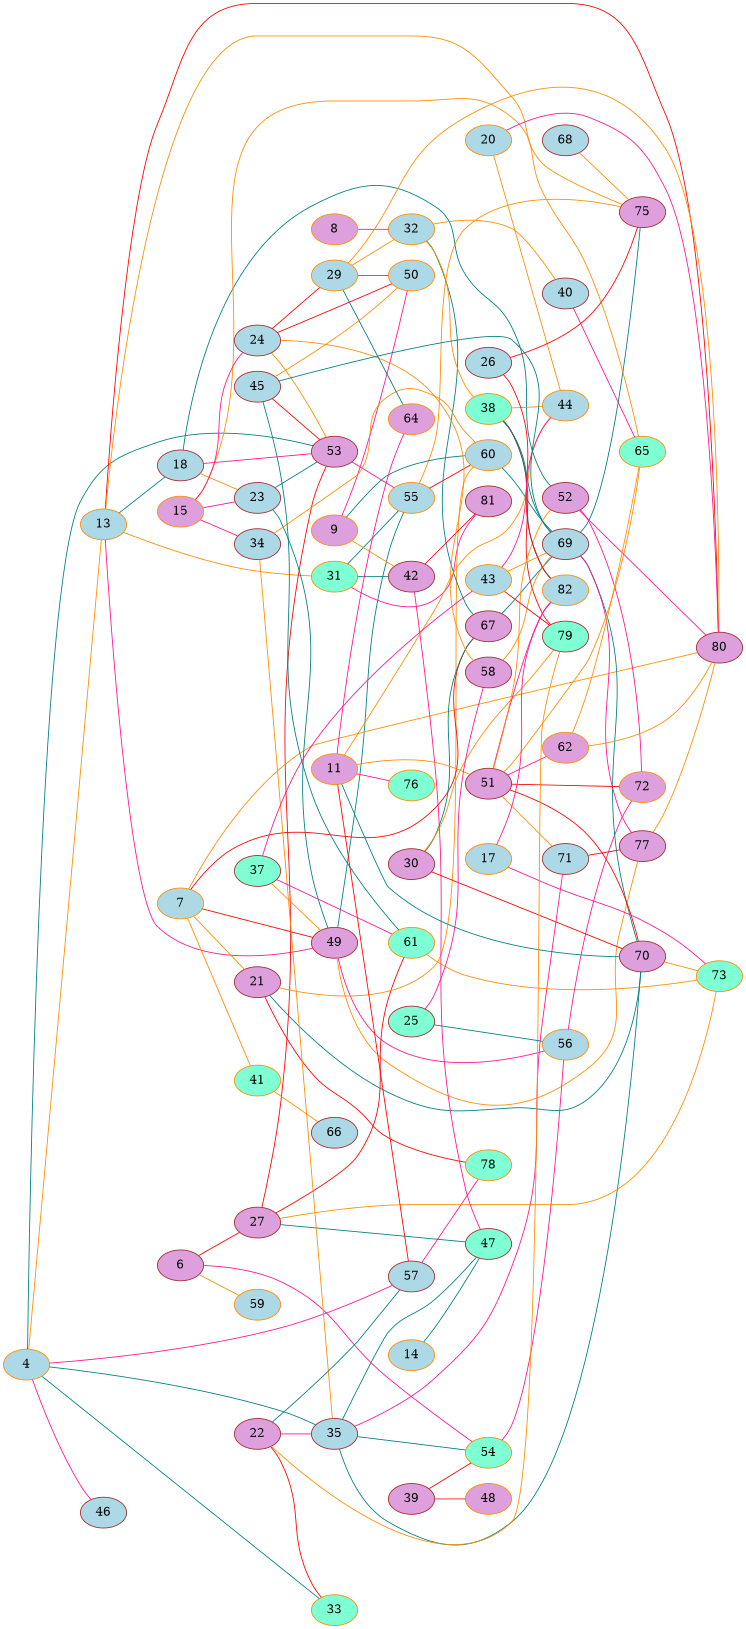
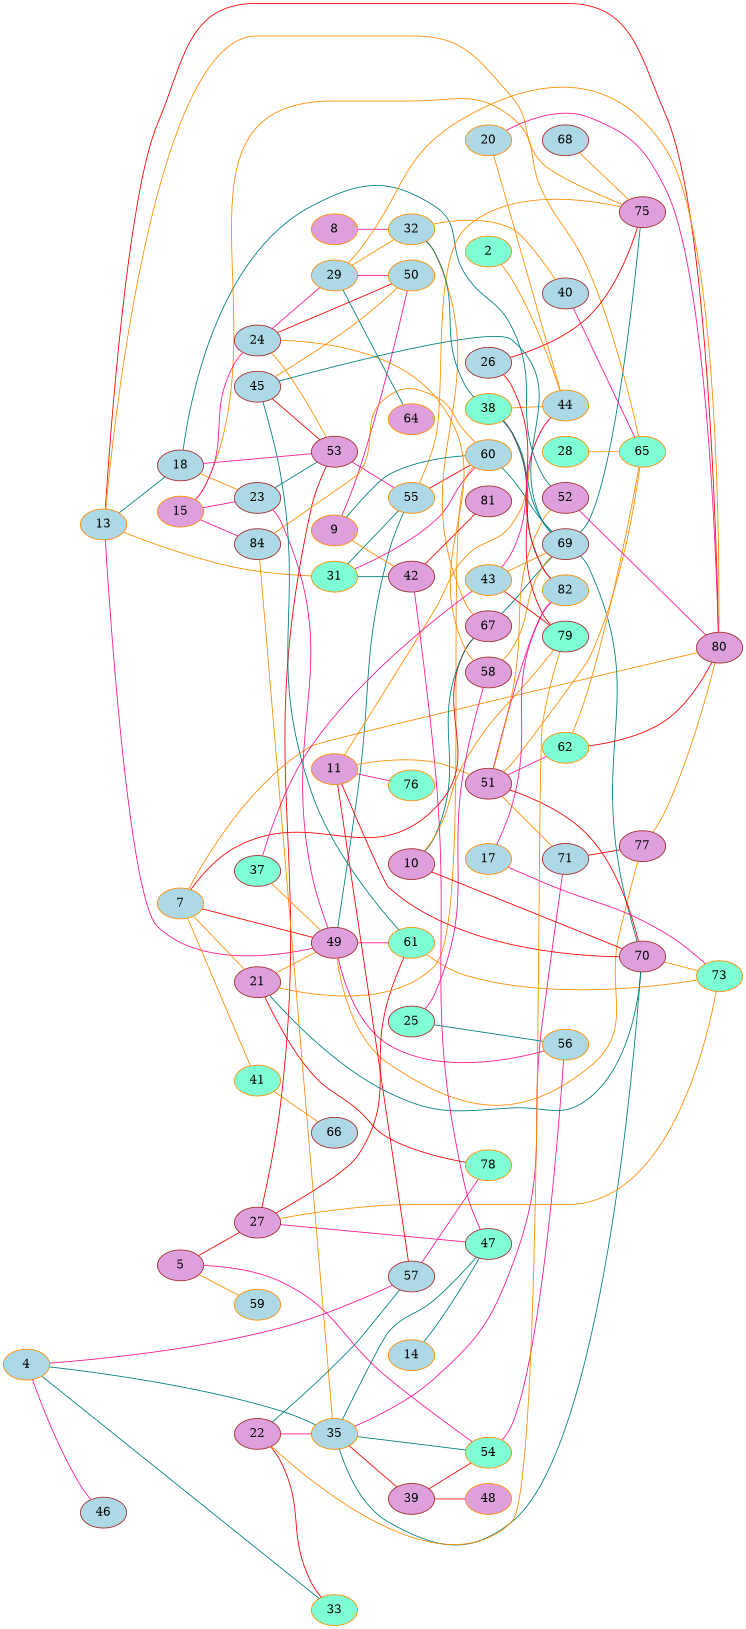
node "2": added
edge "29" -- "24": color red -> deeppink
edge "32" -- "38": color darkorange -> teal
edge "32" -- "67": color teal -> darkorange
node "28": added
node "34": label "34" -> "84"
edge "64" -- "11": removed
edge "81" -- "31": now "60" -- "31"
edge "69" -- "77": removed
edge "23" -- "49": color teal -> deeppink
edge "80" -- "62": color darkorange -> red
node "62": fillcolor plum -> aquamarine
node "72": removed
edge "53" -- "4": removed
node "30": label "30" -> "10"
edge "37" -- "61": now "49" -- "61"
edge "11" -- "70": color teal -> red
edge "13" -- "4": removed
edge "49" -- "21": added
edge "27" -- "47": color teal -> deeppink
node "6": label "6" -> "5"
node "35": color brown -> darkorange
edge "35" -- "39": added
